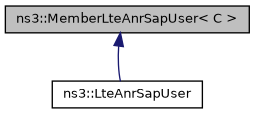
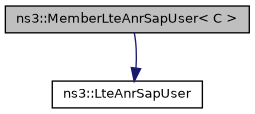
edge "ns3::LteAnrSapUser" -> "ns3::MemberLteAnrSapUser< C >": reversed
